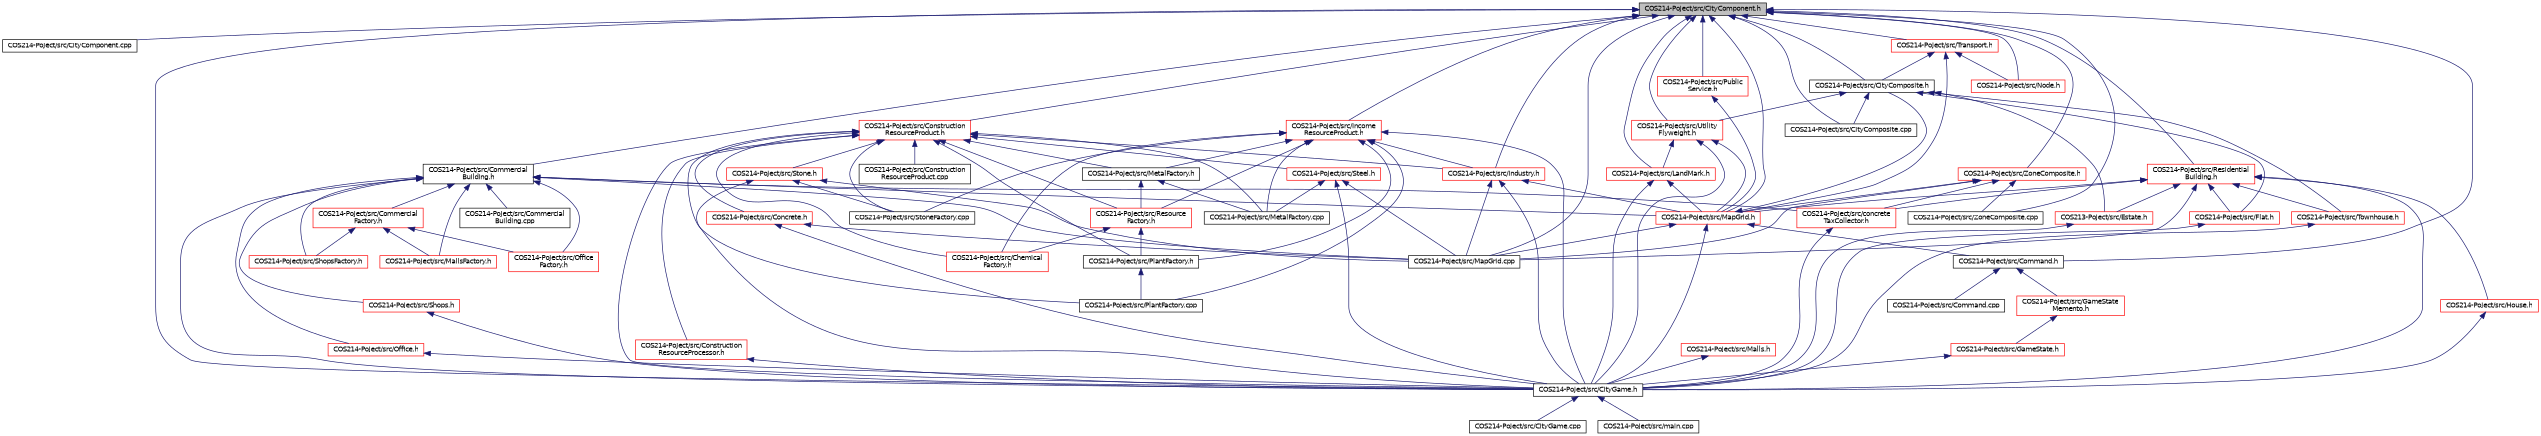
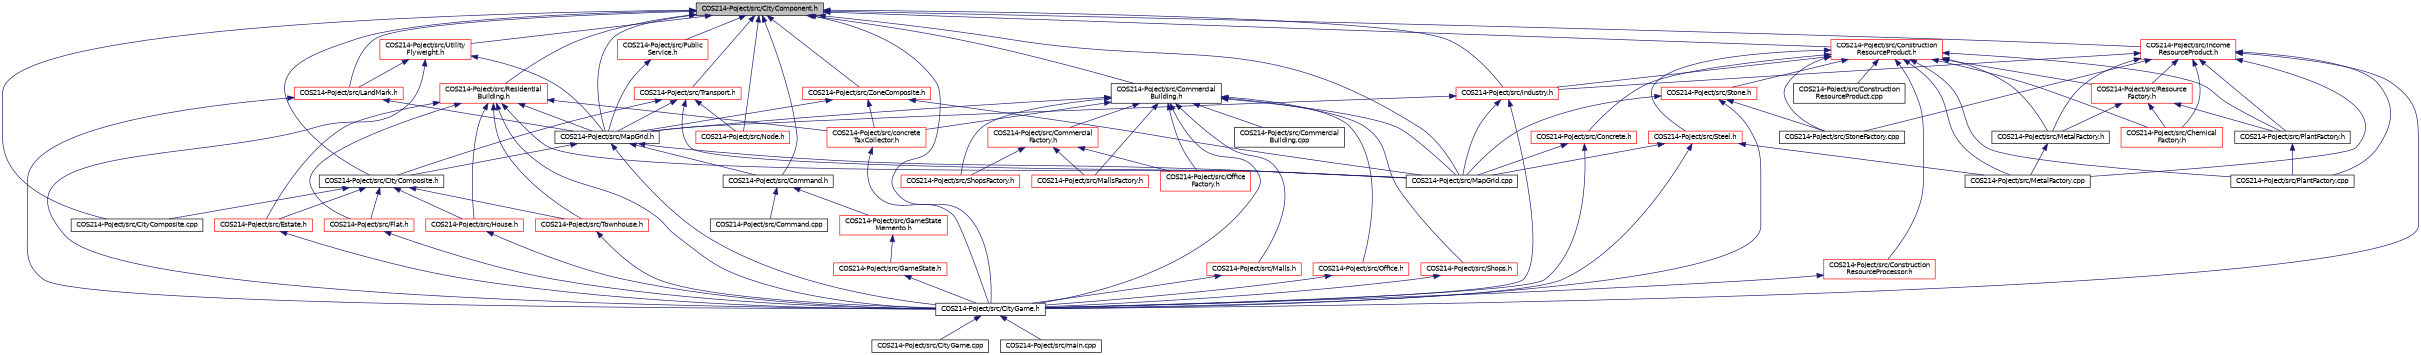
node "COS214-Poject/src/CityComponent.cpp": removed
edge "COS214-Poject/src/Utility Flyweight.h" -> "COS214-Poject/src/CityComposite.h": now "COS214-Poject/src/House.h" -> "COS214-Poject/src/CityComposite.h"
edge "COS214-Poject/src/Malls.h" -> "COS214-Poject/src/Commercial Building.h": added
edge "COS214-Poject/src/MapGrid.cpp" -> "COS214-Poject/src/Transport.h": added
edge "COS214-Poject/src/Resource Factory.h" -> "COS214-Poject/src/MetalFactory.h": reversed
node "COS214-Poject/src/MapGrid.h": color red -> black
node "COS214-Poject/src/ZoneComposite.cpp": removed
node "COS213-Poject/src/Estate.h": label "COS213-Poject/src/Estate.h" -> "COS214-Poject/src/Estate.h"
edge "COS214-Poject/src/CityGame.h" -> "COS214-Poject/src/Construction ResourceProduct.h": removed
